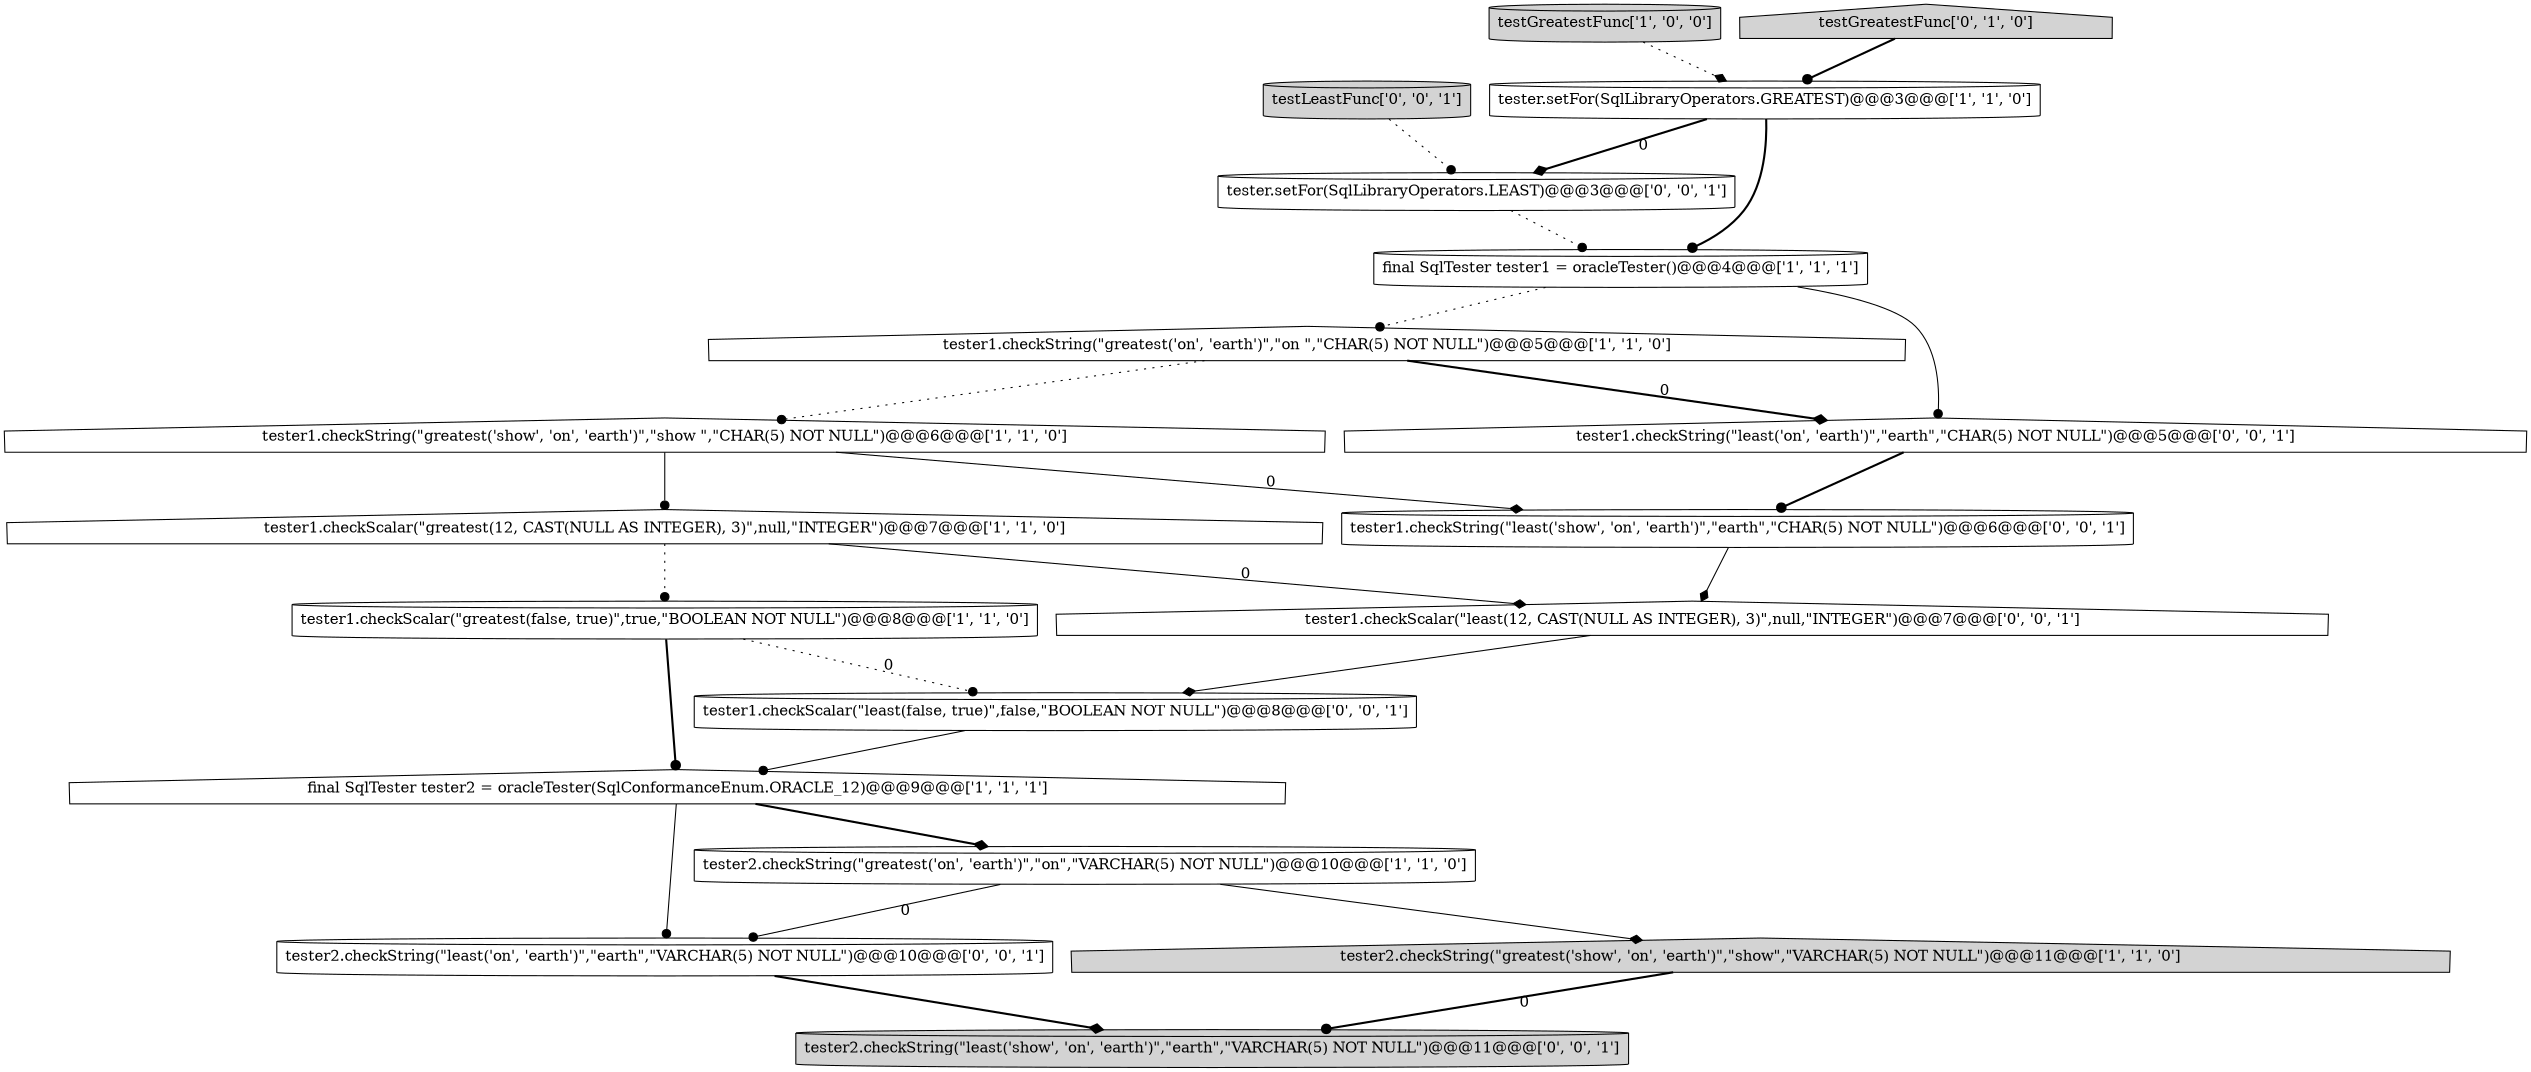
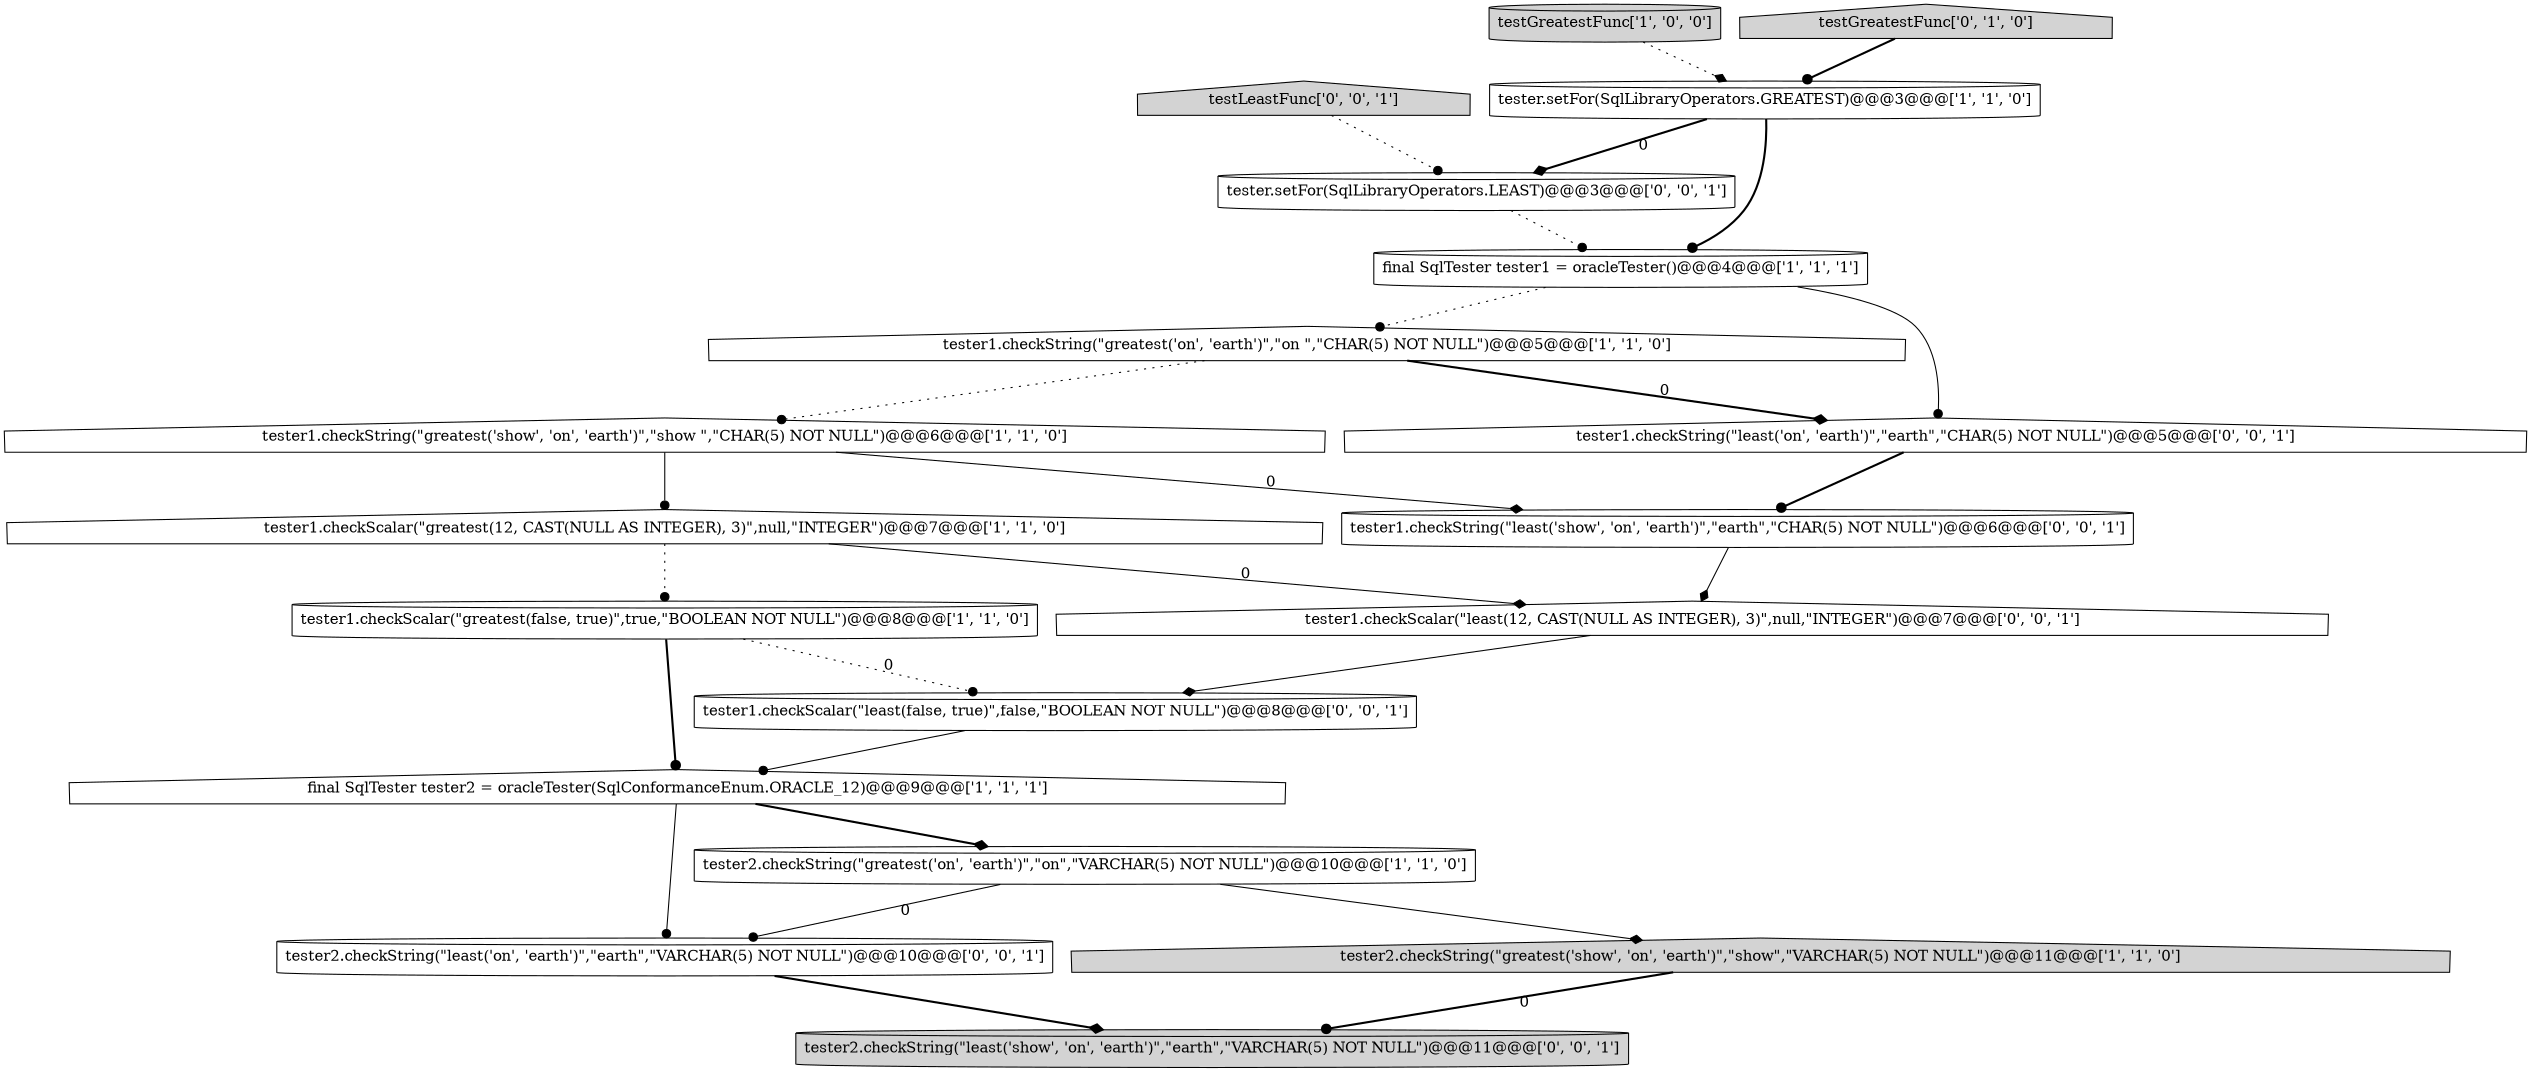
node "testLeastFunc['0', '0', '1']": shape cylinder -> house
